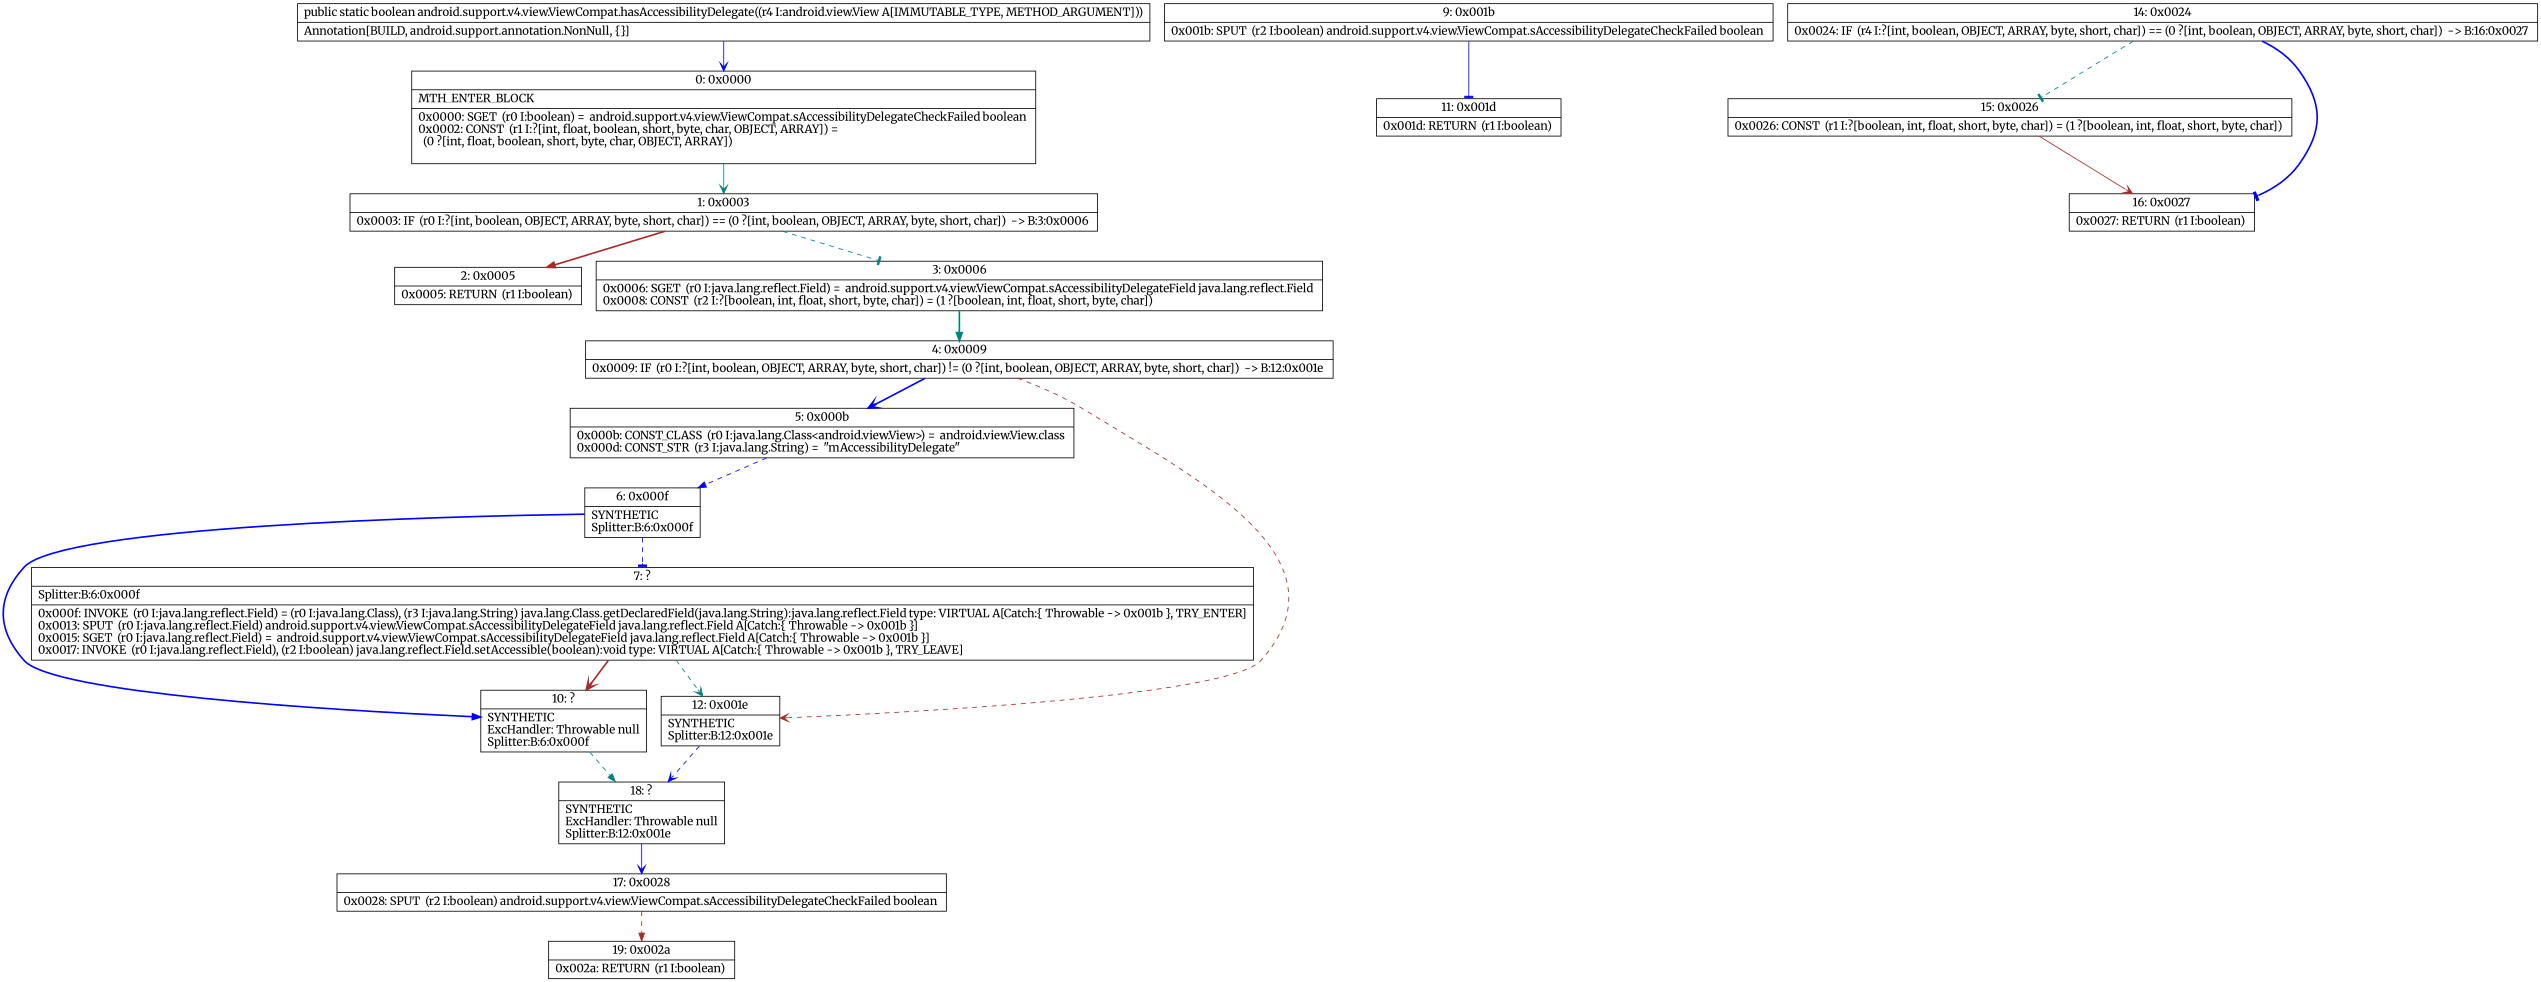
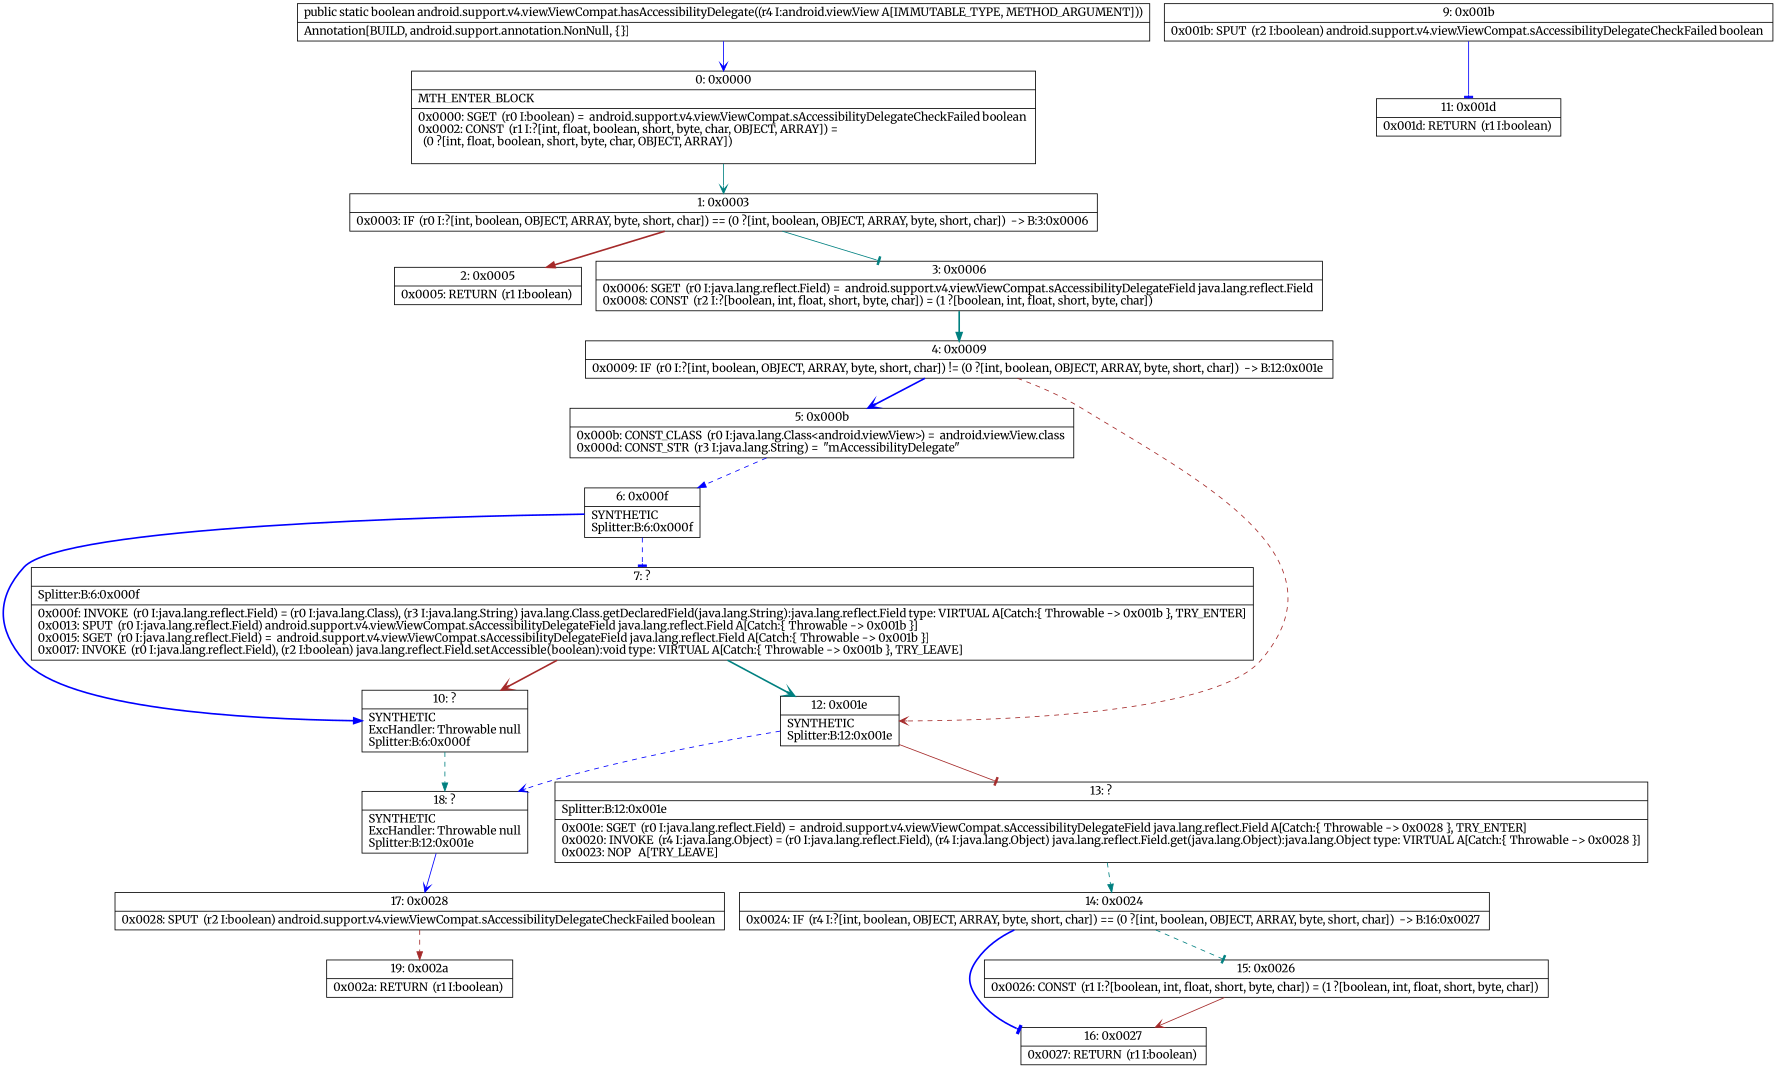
edge "1: 0x0003" -> "3: 0x0006": style dashed -> solid
edge "7: ?" -> "12: 0x001e": style dashed -> bold
node "13: ?": added
